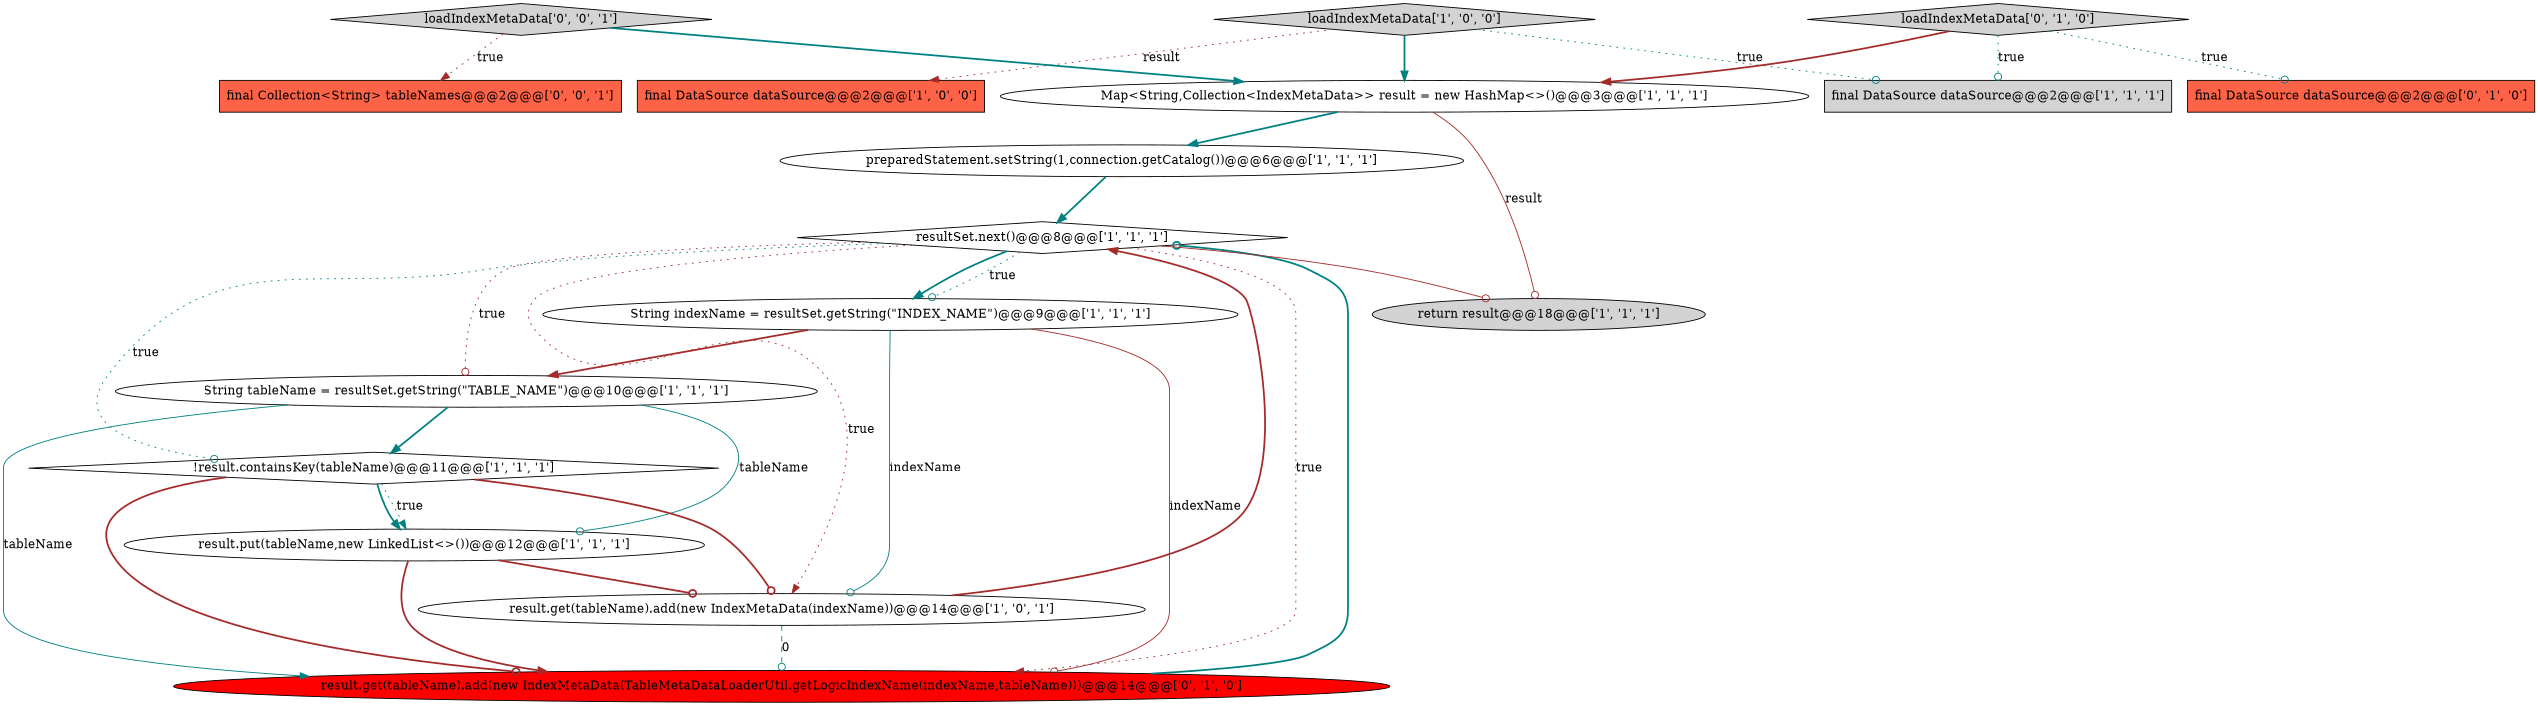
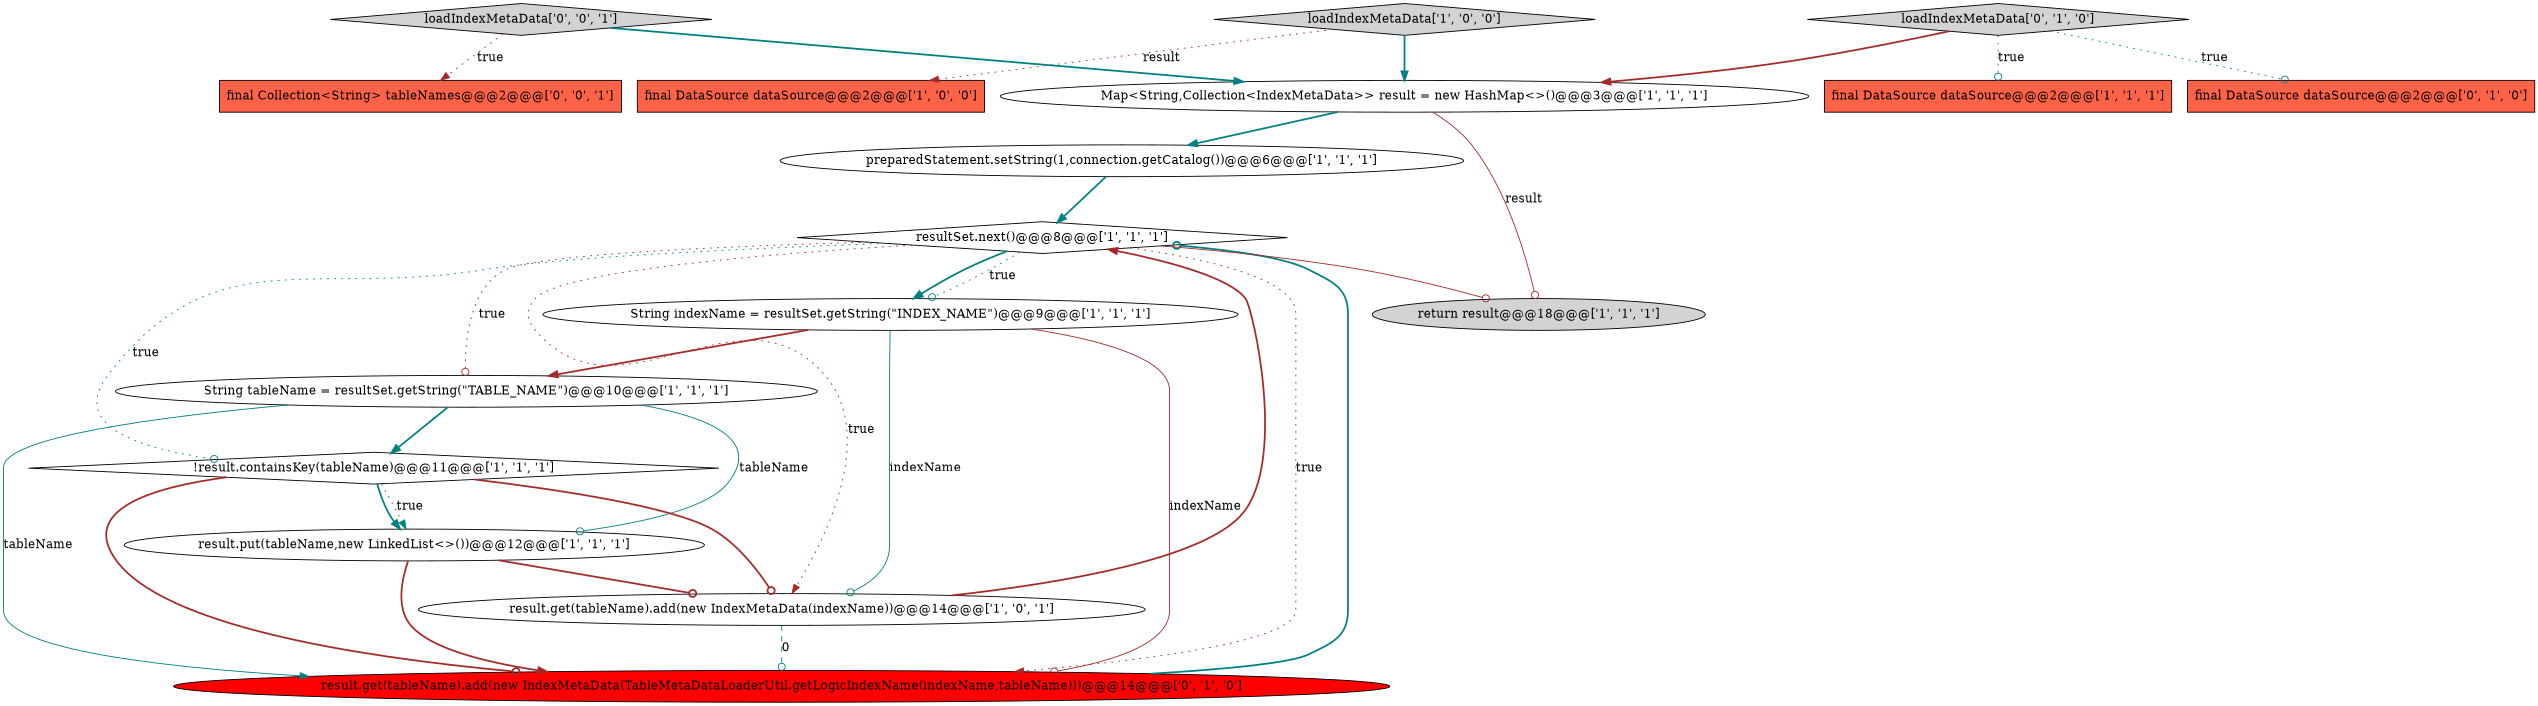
edge "loadIndexMetaData['1', '0', '0']" -> "final DataSource dataSource@@@2@@@['1', '1', '1']": removed, label "true"
node "final DataSource dataSource@@@2@@@['1', '1', '1']": fillcolor lightgray -> tomato
